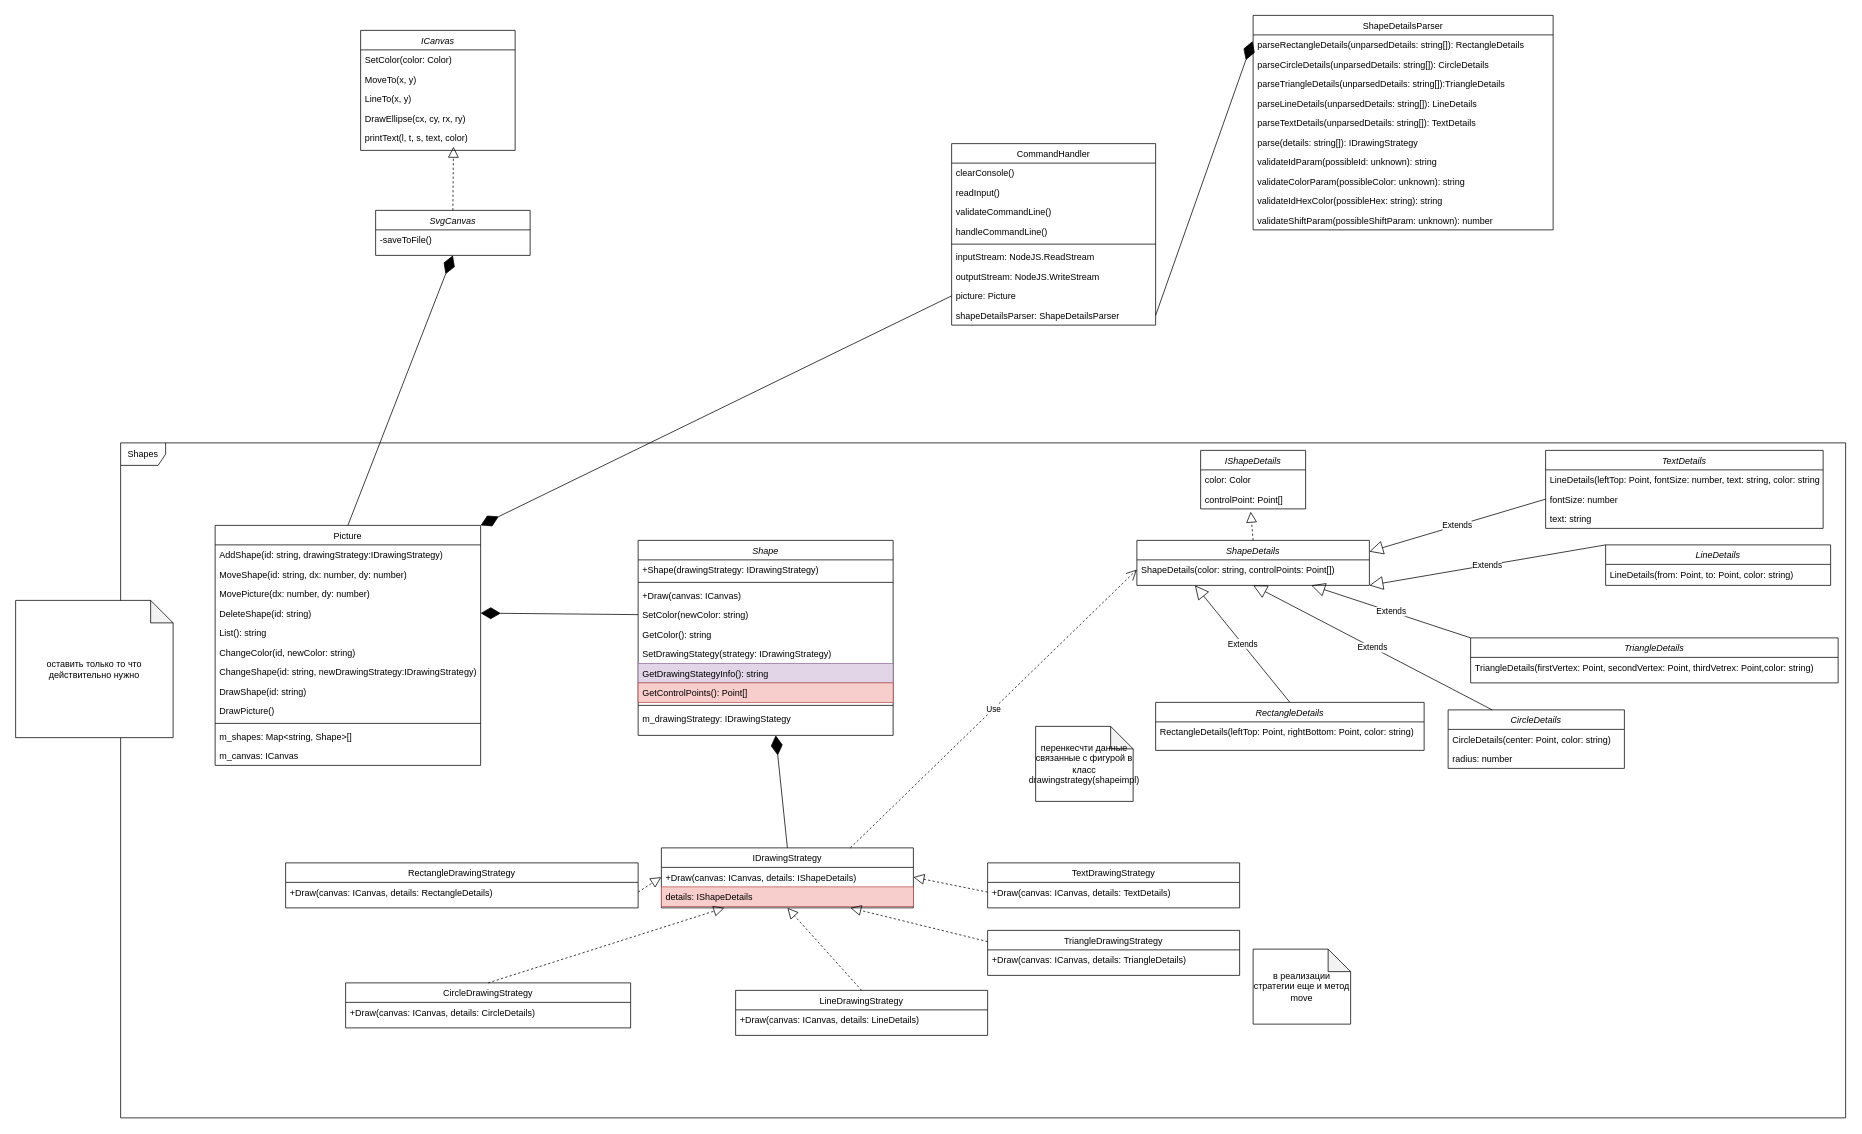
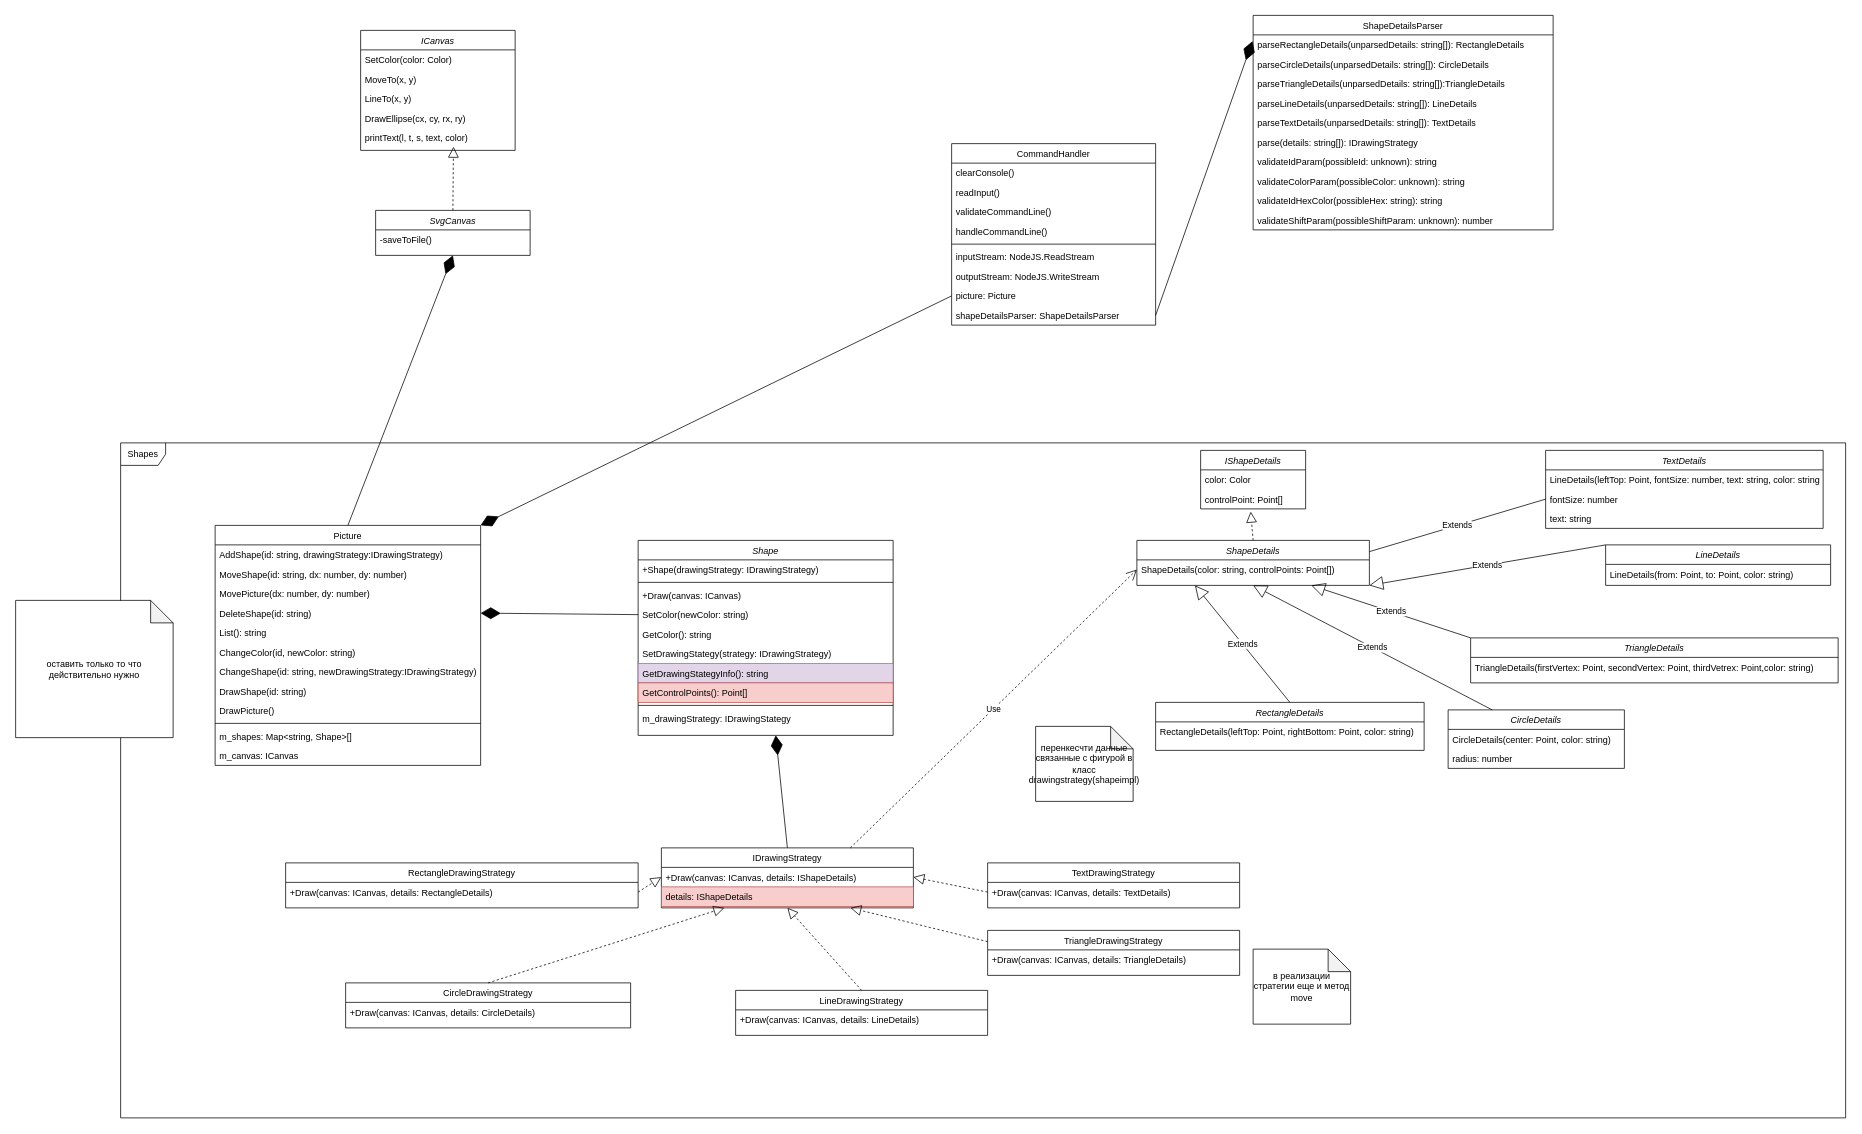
edge "fontSize: number" -> "ShapeDetails": arrowhead block -> none
